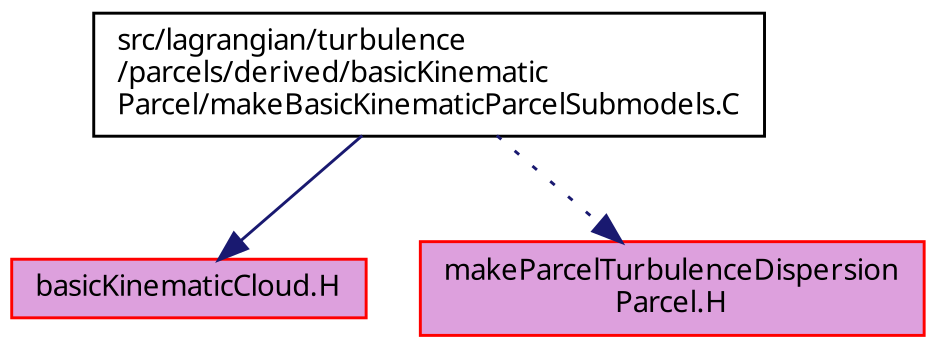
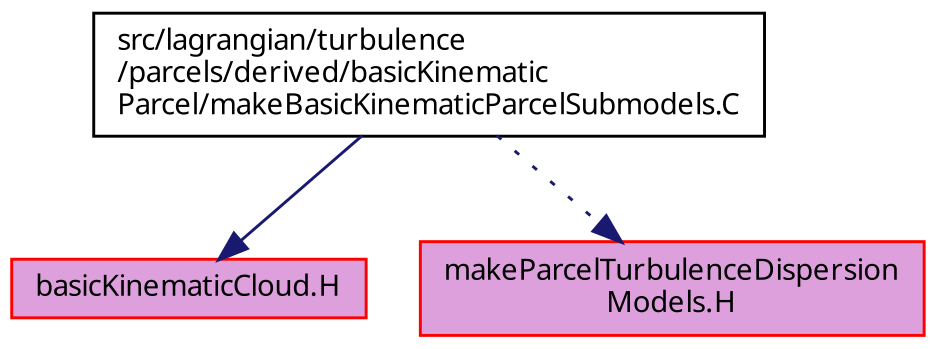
node "makeParcelTurbulenceDispersion Parcel.H": label "makeParcelTurbulenceDispersion Parcel.H" -> "makeParcelTurbulenceDispersion Models.H"
